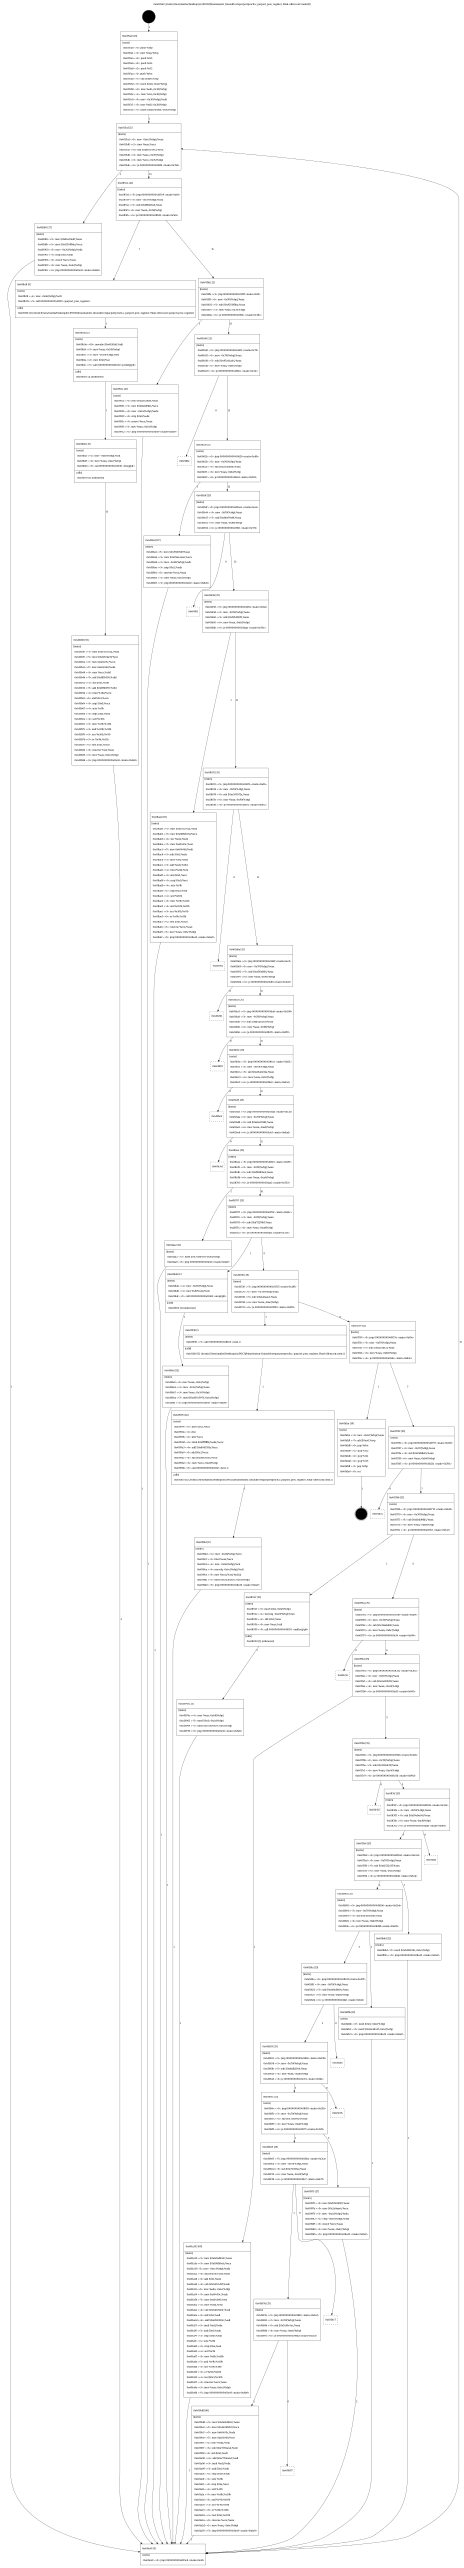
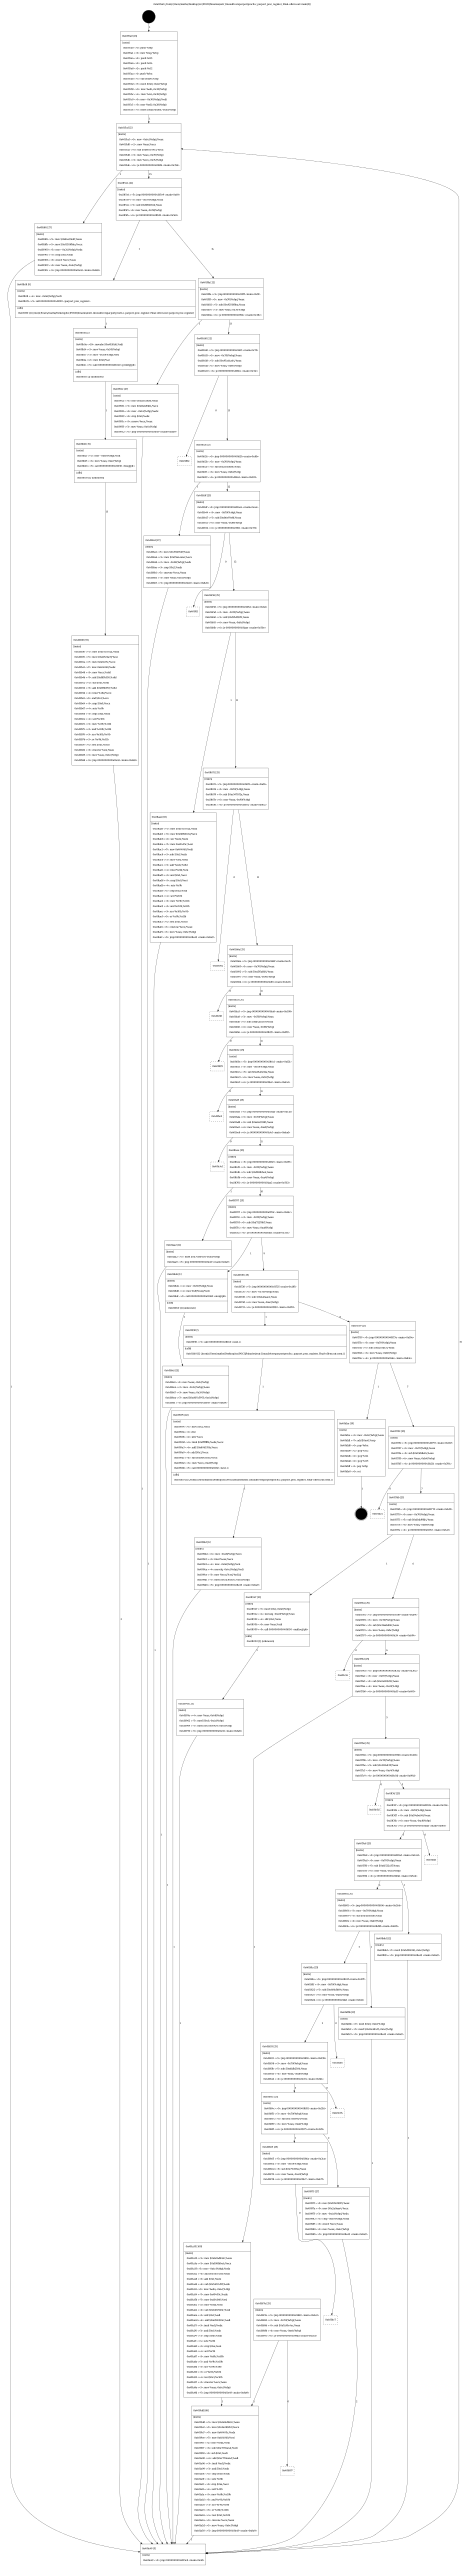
edge "0x401865 [25]" -> "0x40187e [25]": removed, label "1"
edge "0x401a35 [109]" -> "0x401e49 [5]": now "0x401a35 [109]" -> "0x4019dd [88]"
